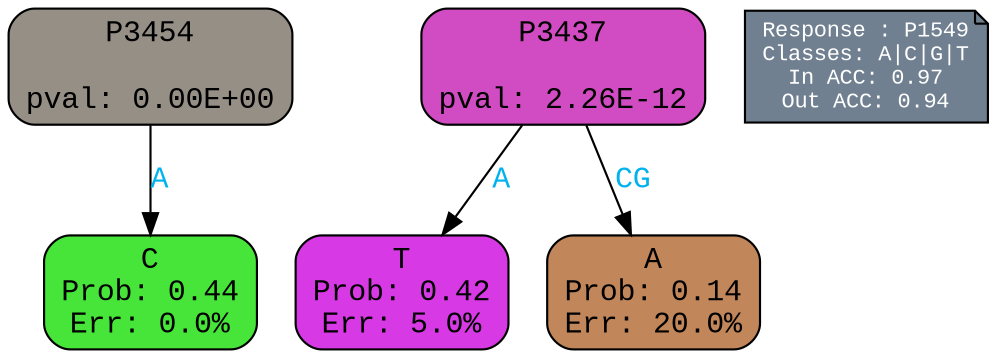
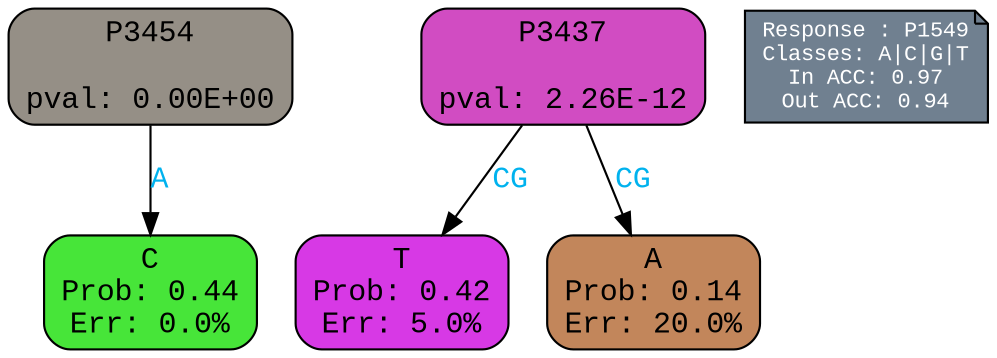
edge "P3437 pval: 2.26E-12" -> "T Prob: 0.42 Err: 5.0%": label "A" -> "CG"
